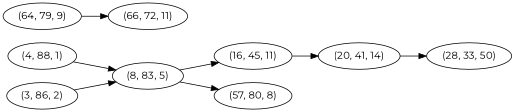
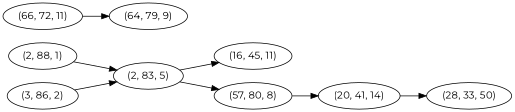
edge "(64, 79, 9)" -> "(66, 72, 11)": reversed
node "(4, 88, 1)": label "(4, 88, 1)" -> "(2, 88, 1)"
edge "(16, 45, 11)" -> "(20, 41, 14)": now "(57, 80, 8)" -> "(20, 41, 14)"
node "(8, 83, 5)": label "(8, 83, 5)" -> "(2, 83, 5)"
